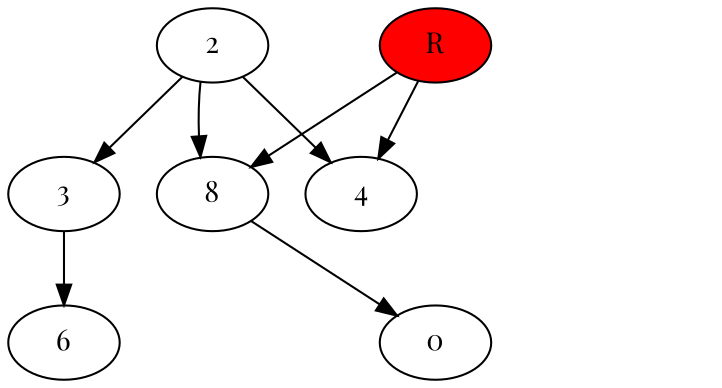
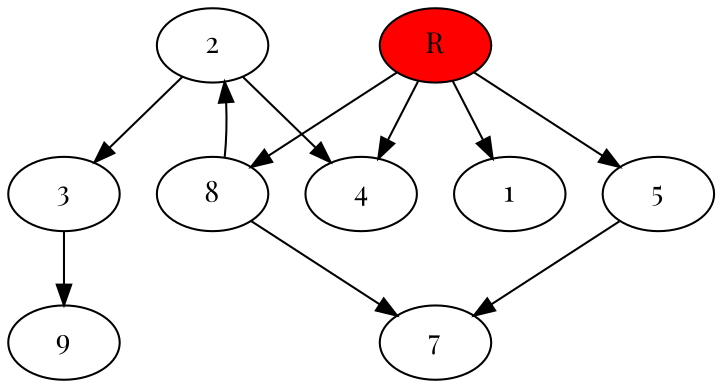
edge "2" -> "8": reversed
node "1": added
node "5": added
node "6": label "6" -> "9"
node "0": label "0" -> "7"
